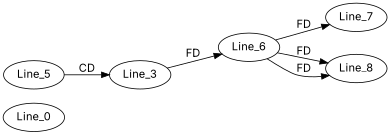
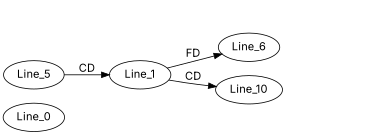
node "Line_7": removed
node "Line_8": removed
node "Line_3": label "Line_3" -> "Line_1"
node "Line_10": added
